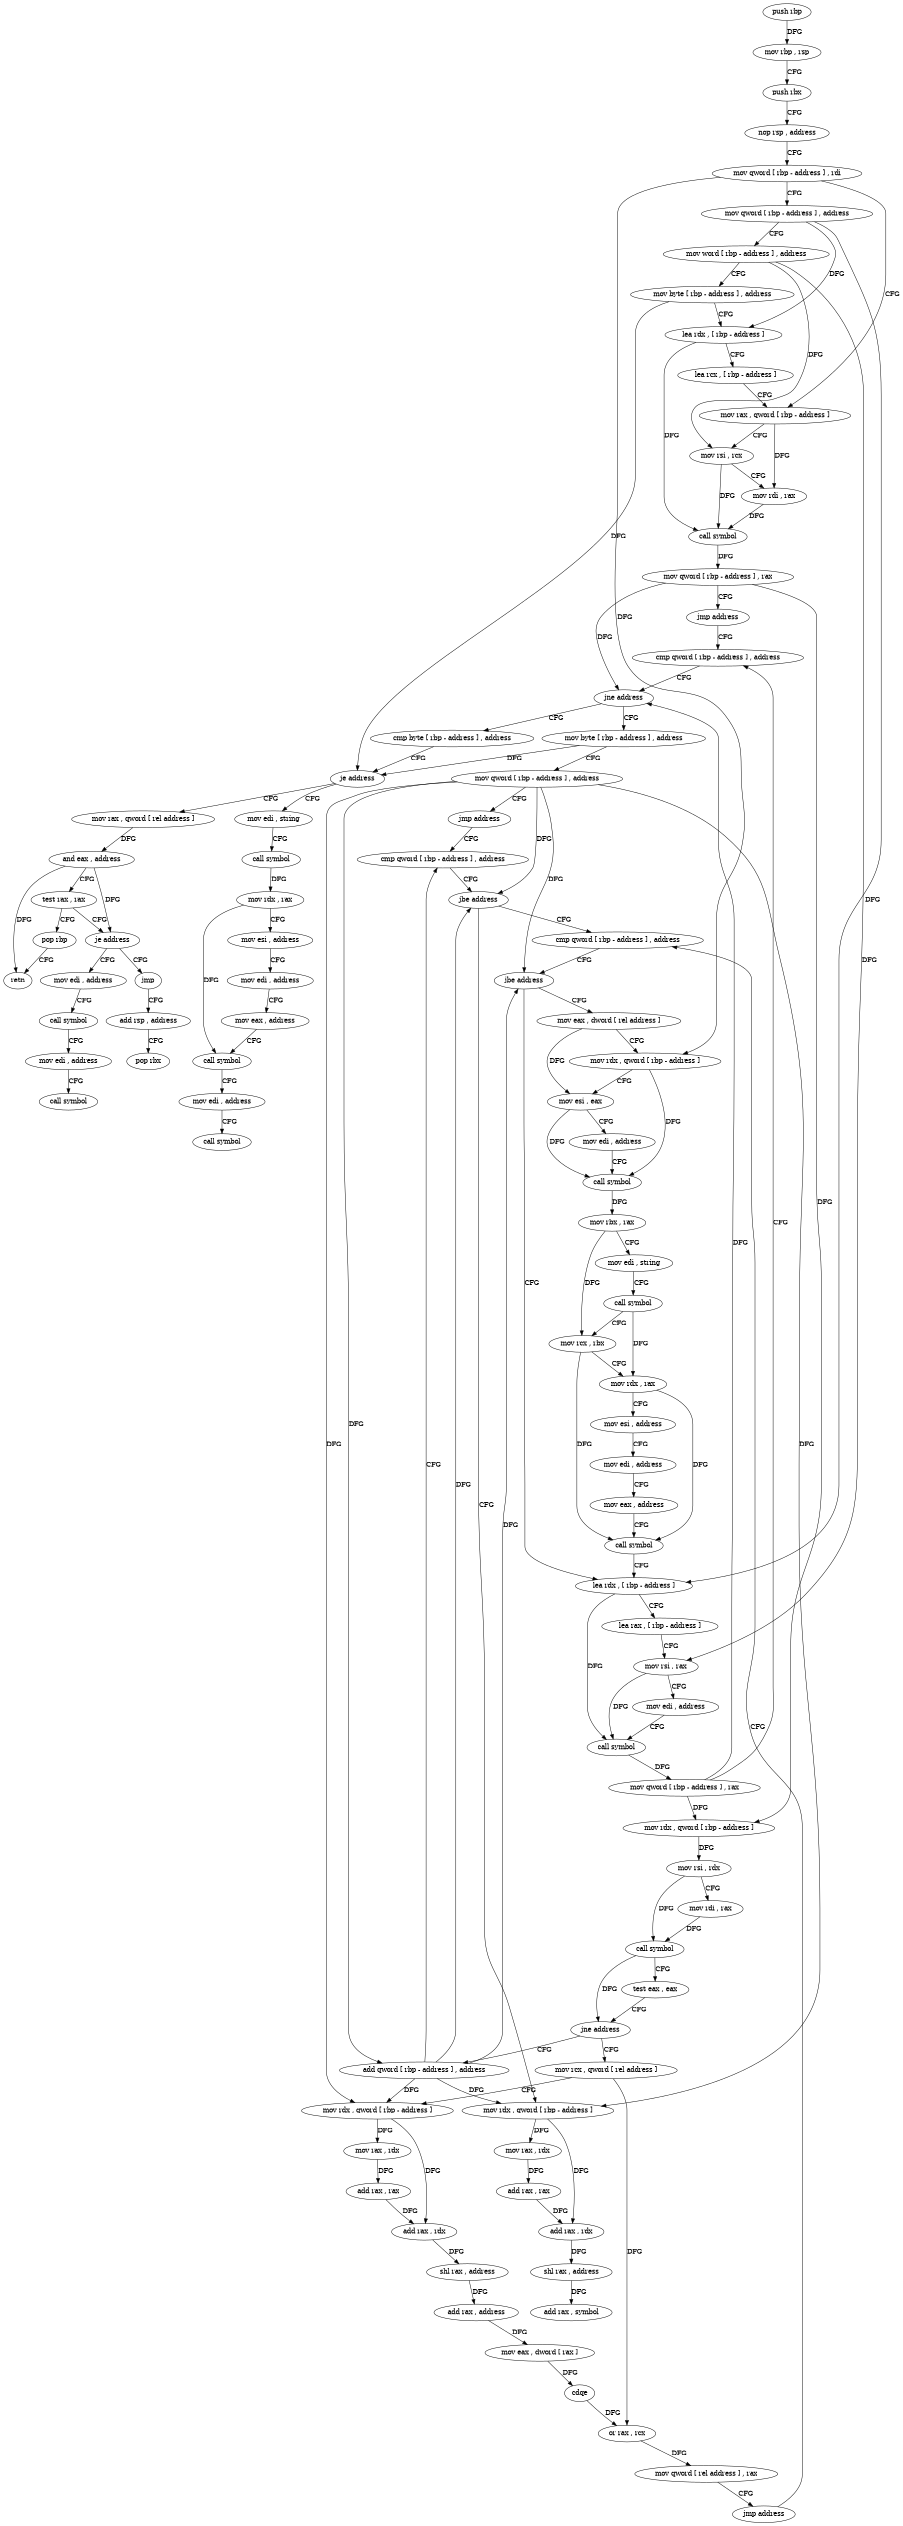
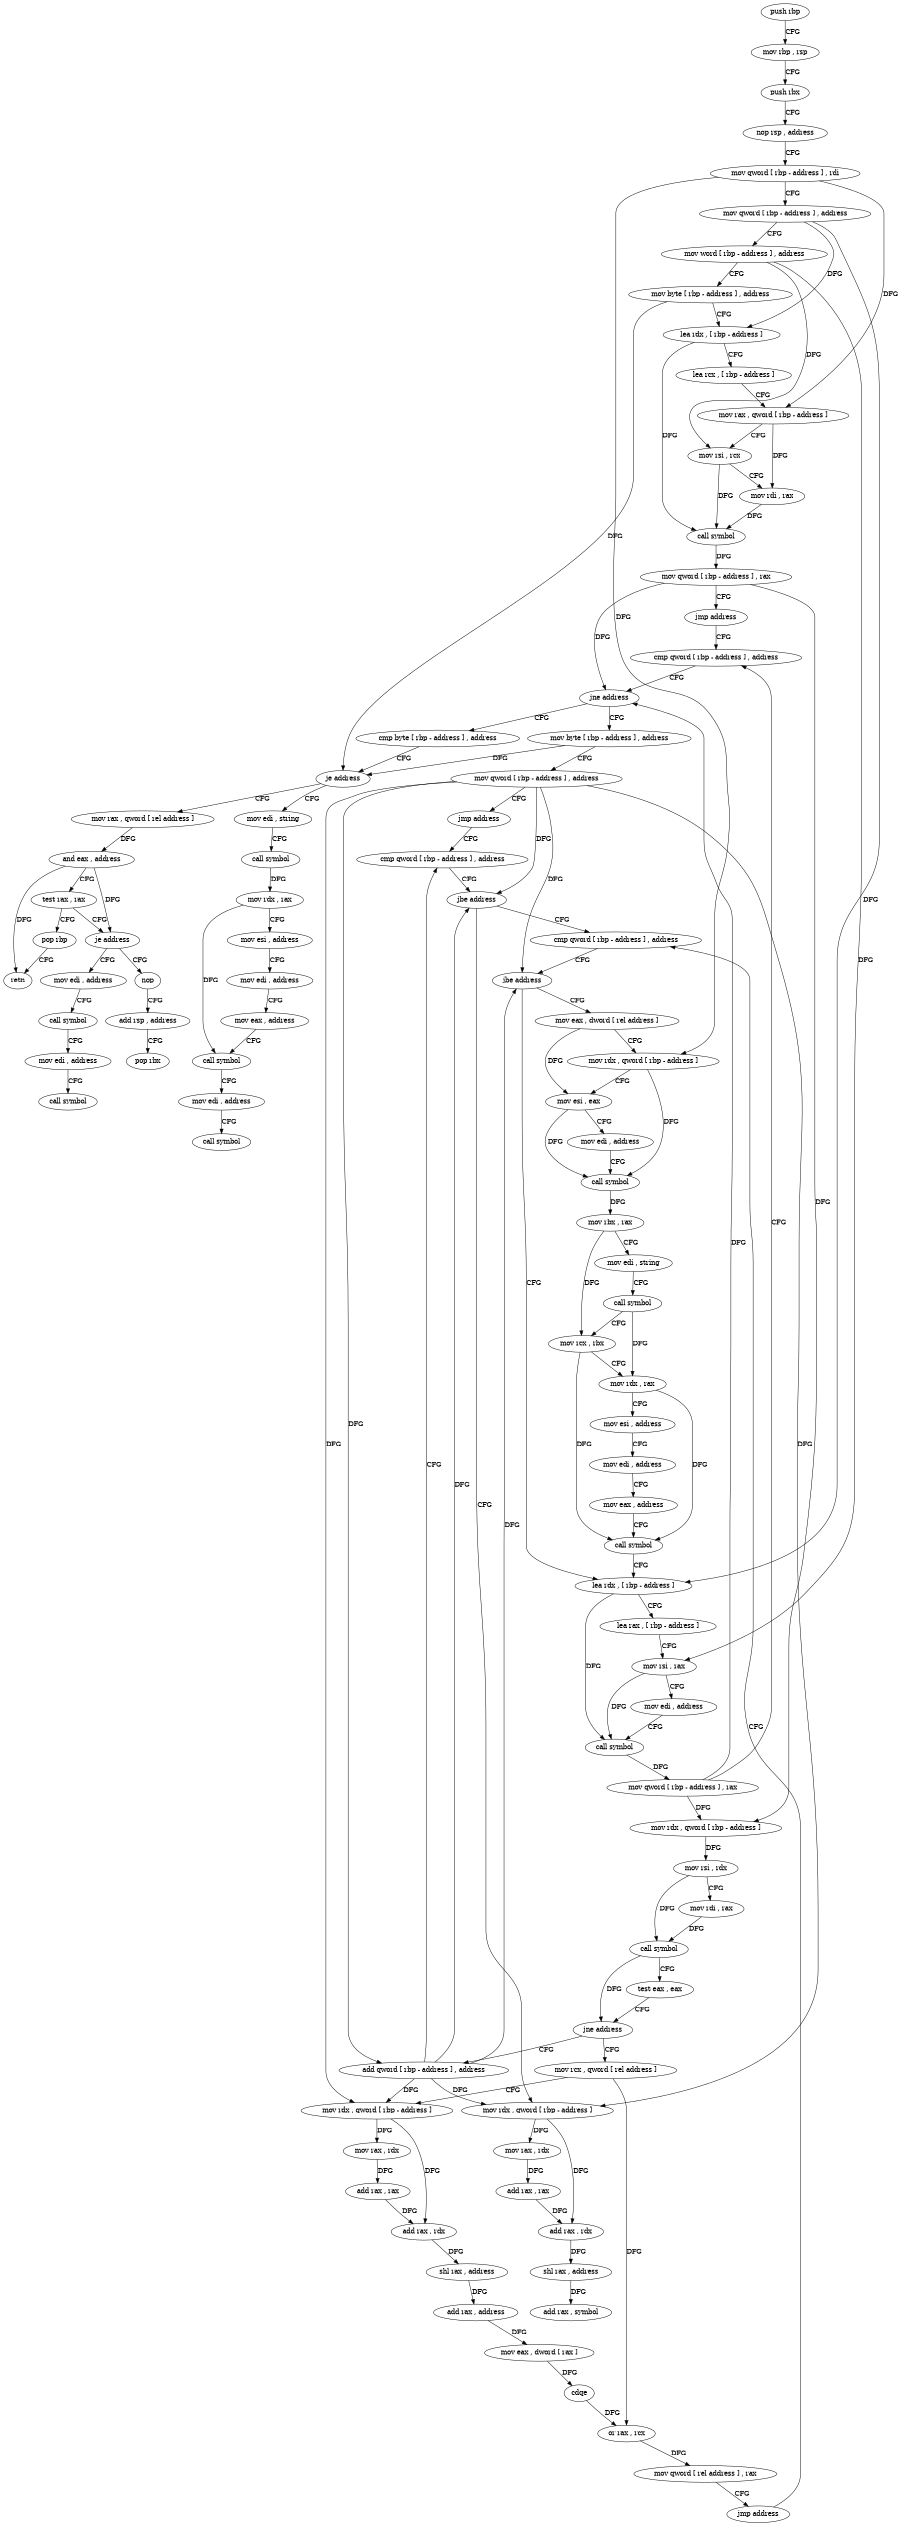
edge "push rbp" -> "mov rbp , rsp": label "DFG" -> "CFG"
edge "mov qword [ rbp - address ] , rdi" -> "mov rax , qword [ rbp - address ]": label "CFG" -> "DFG"
node "jmp": label "jmp" -> "nop"
